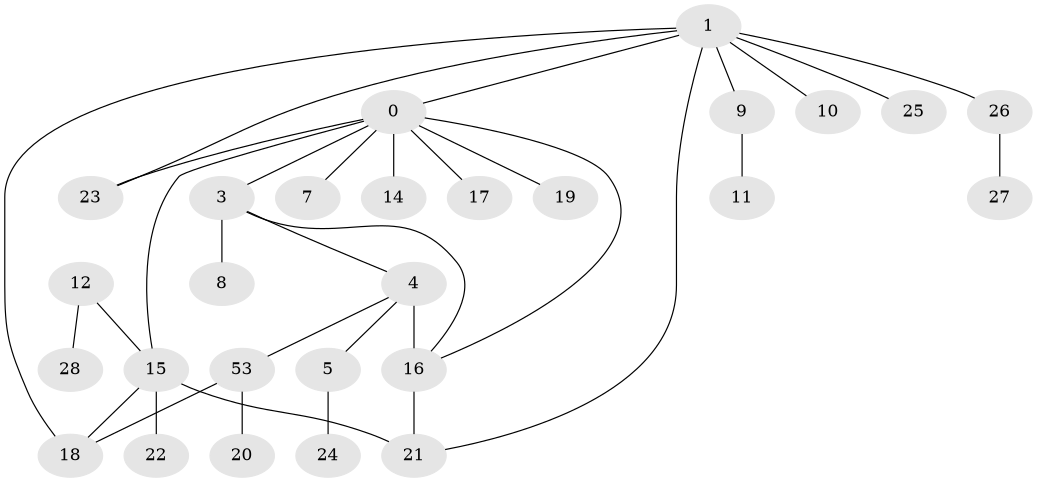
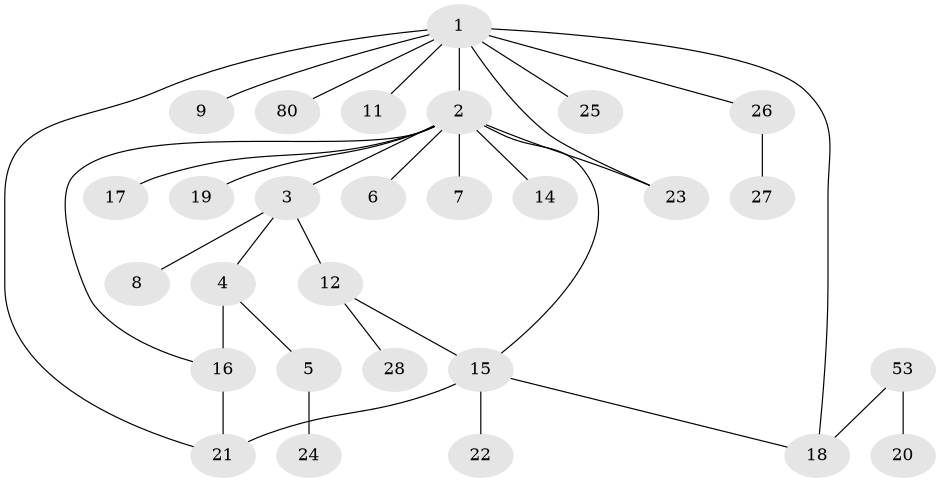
node "0": label "0" -> "2"
node "10": label "10" -> "80"
edge "9" -- "11": now "1" -- "11"
node "6": added
edge "3" -- "16": now "3" -- "12"
edge "4" -- "53": removed
